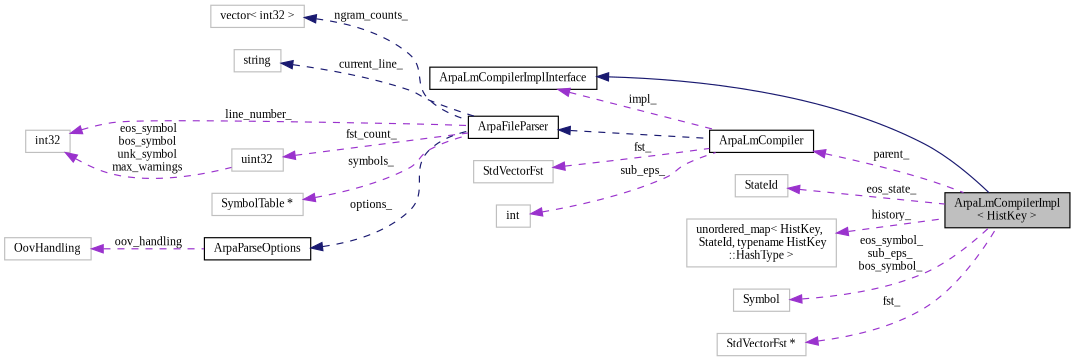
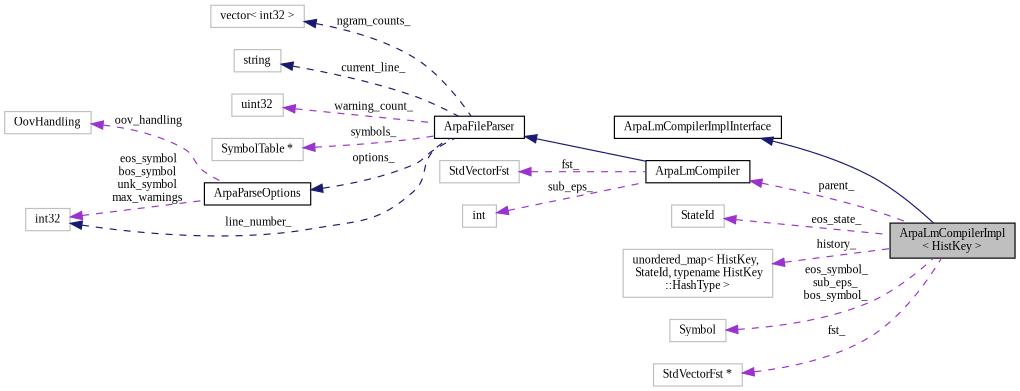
edge "ArpaLmCompiler" -> "ArpaLmCompilerImplInterface": removed, label "impl_"
edge "ArpaFileParser" -> "int32": color darkorchid3 -> midnightblue
edge "ArpaLmCompiler" -> "ArpaFileParser": style dashed -> solid
edge "ArpaFileParser" -> "uint32": label " fst_count_" -> " warning_count_"
edge "uint32" -> "int32": now "ArpaParseOptions" -> "int32"
